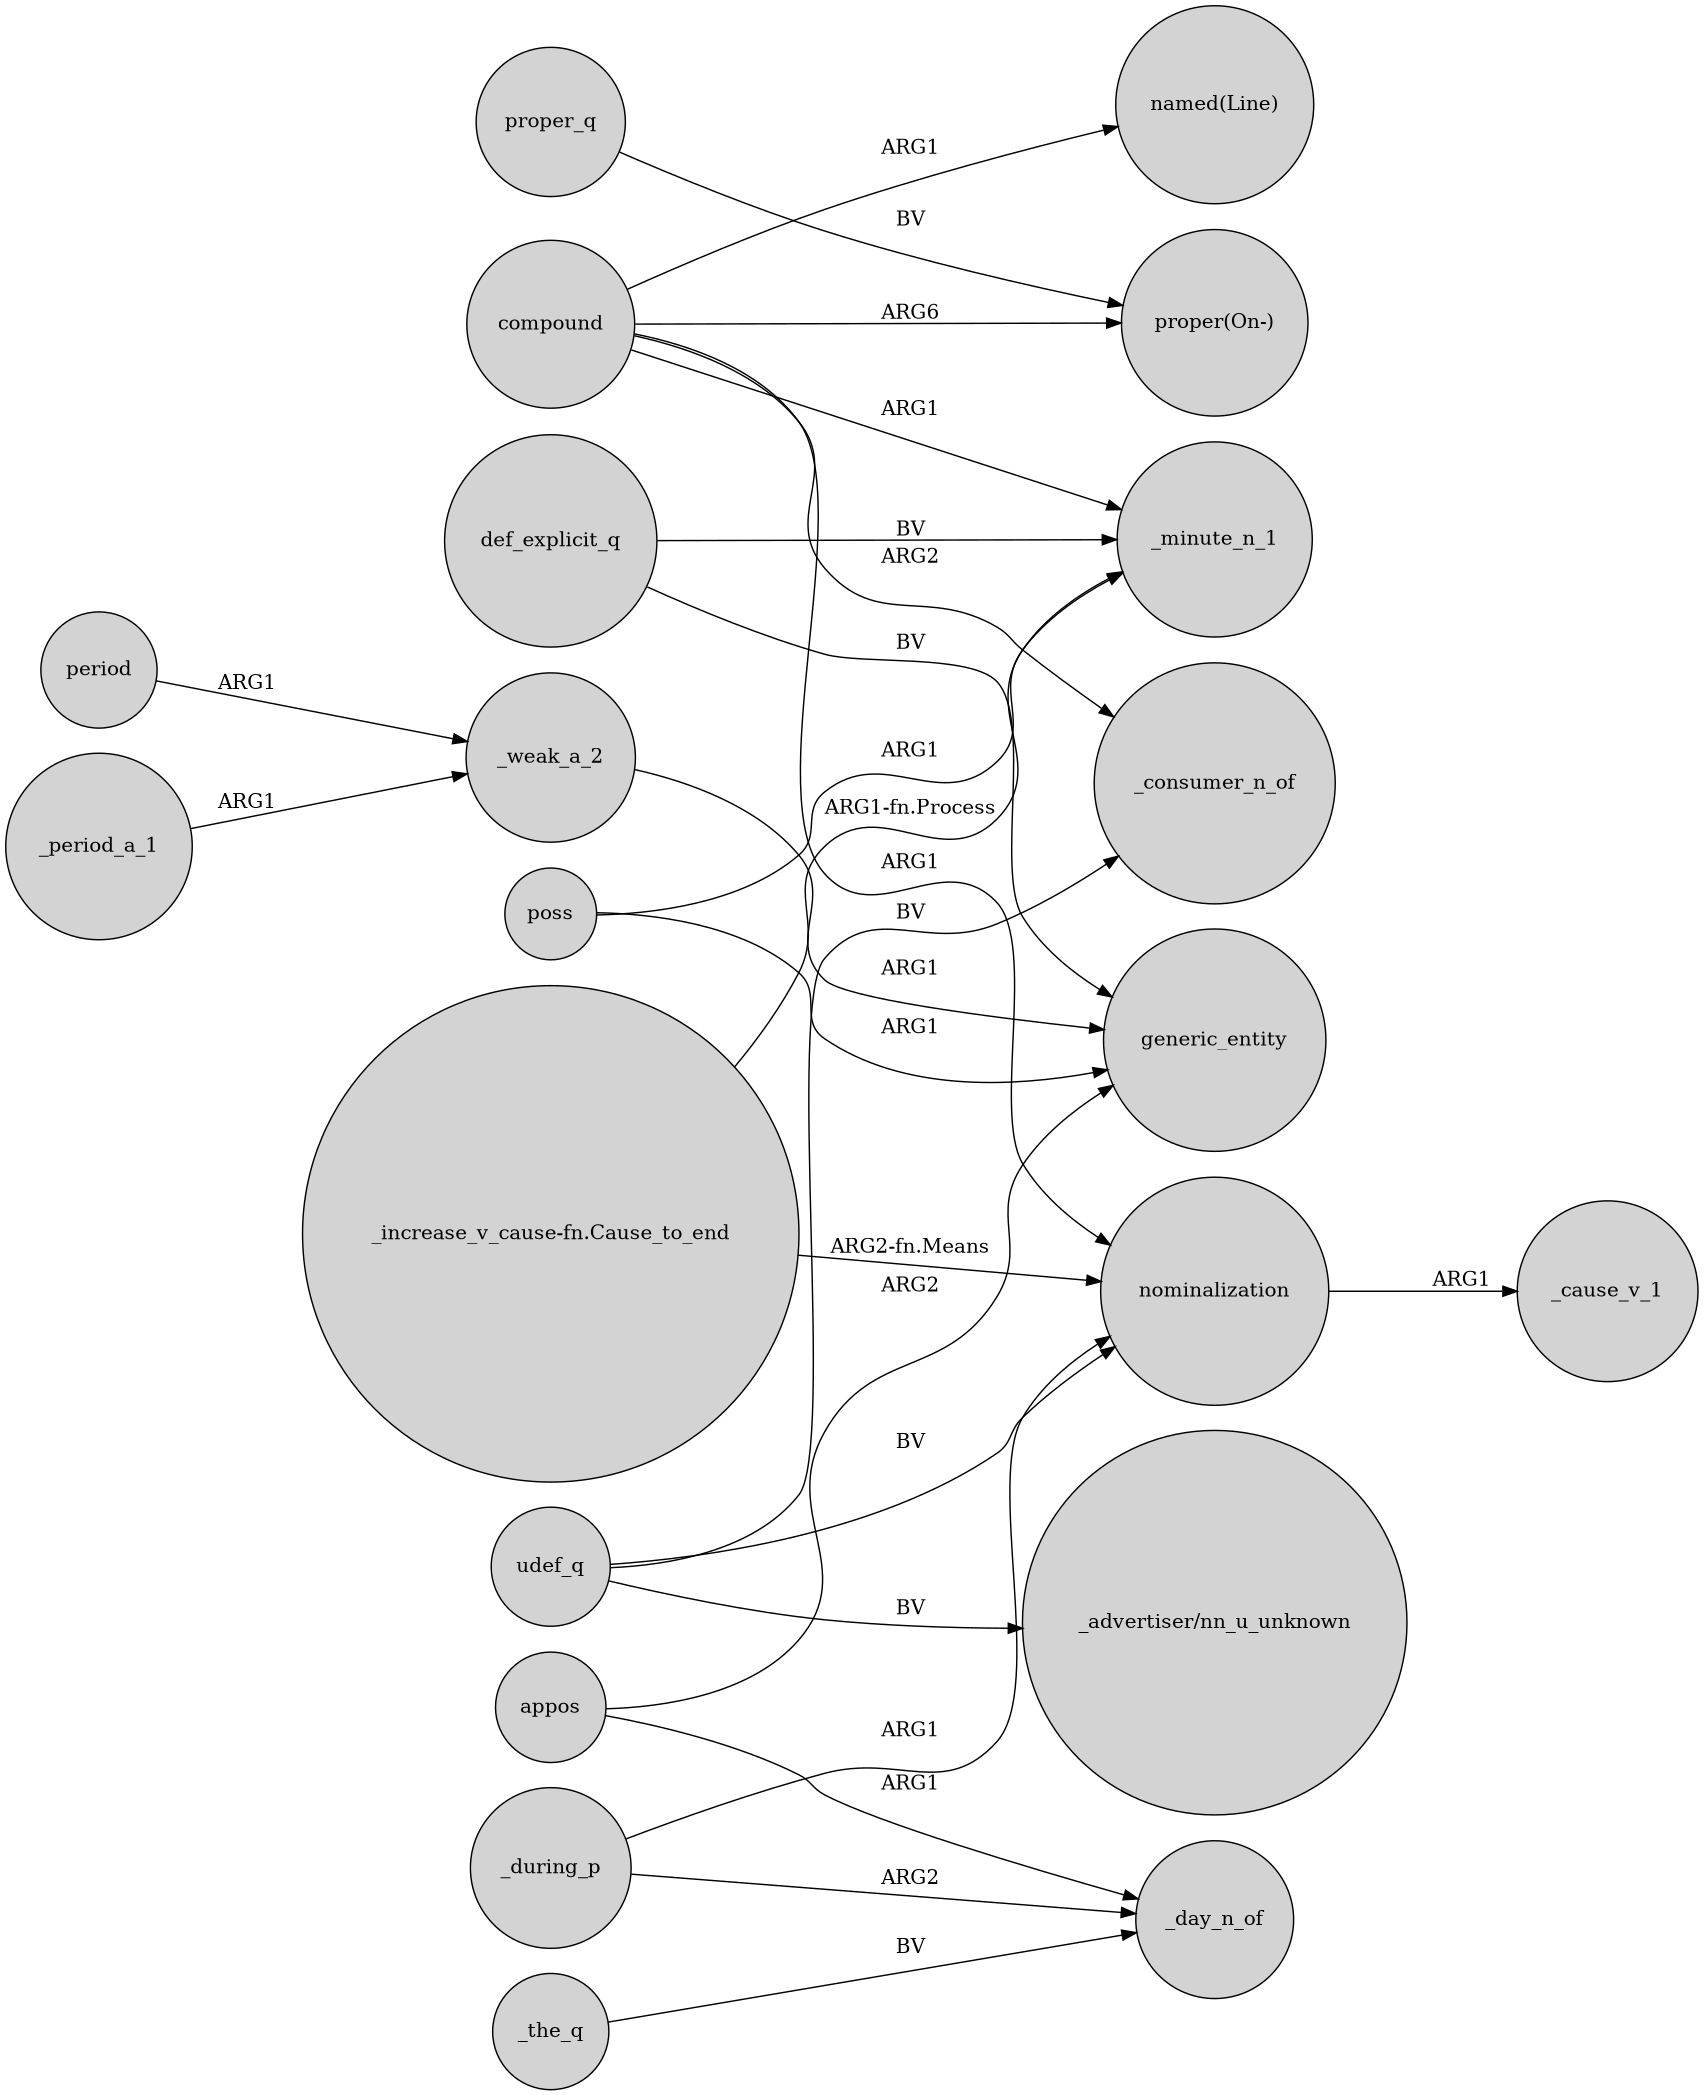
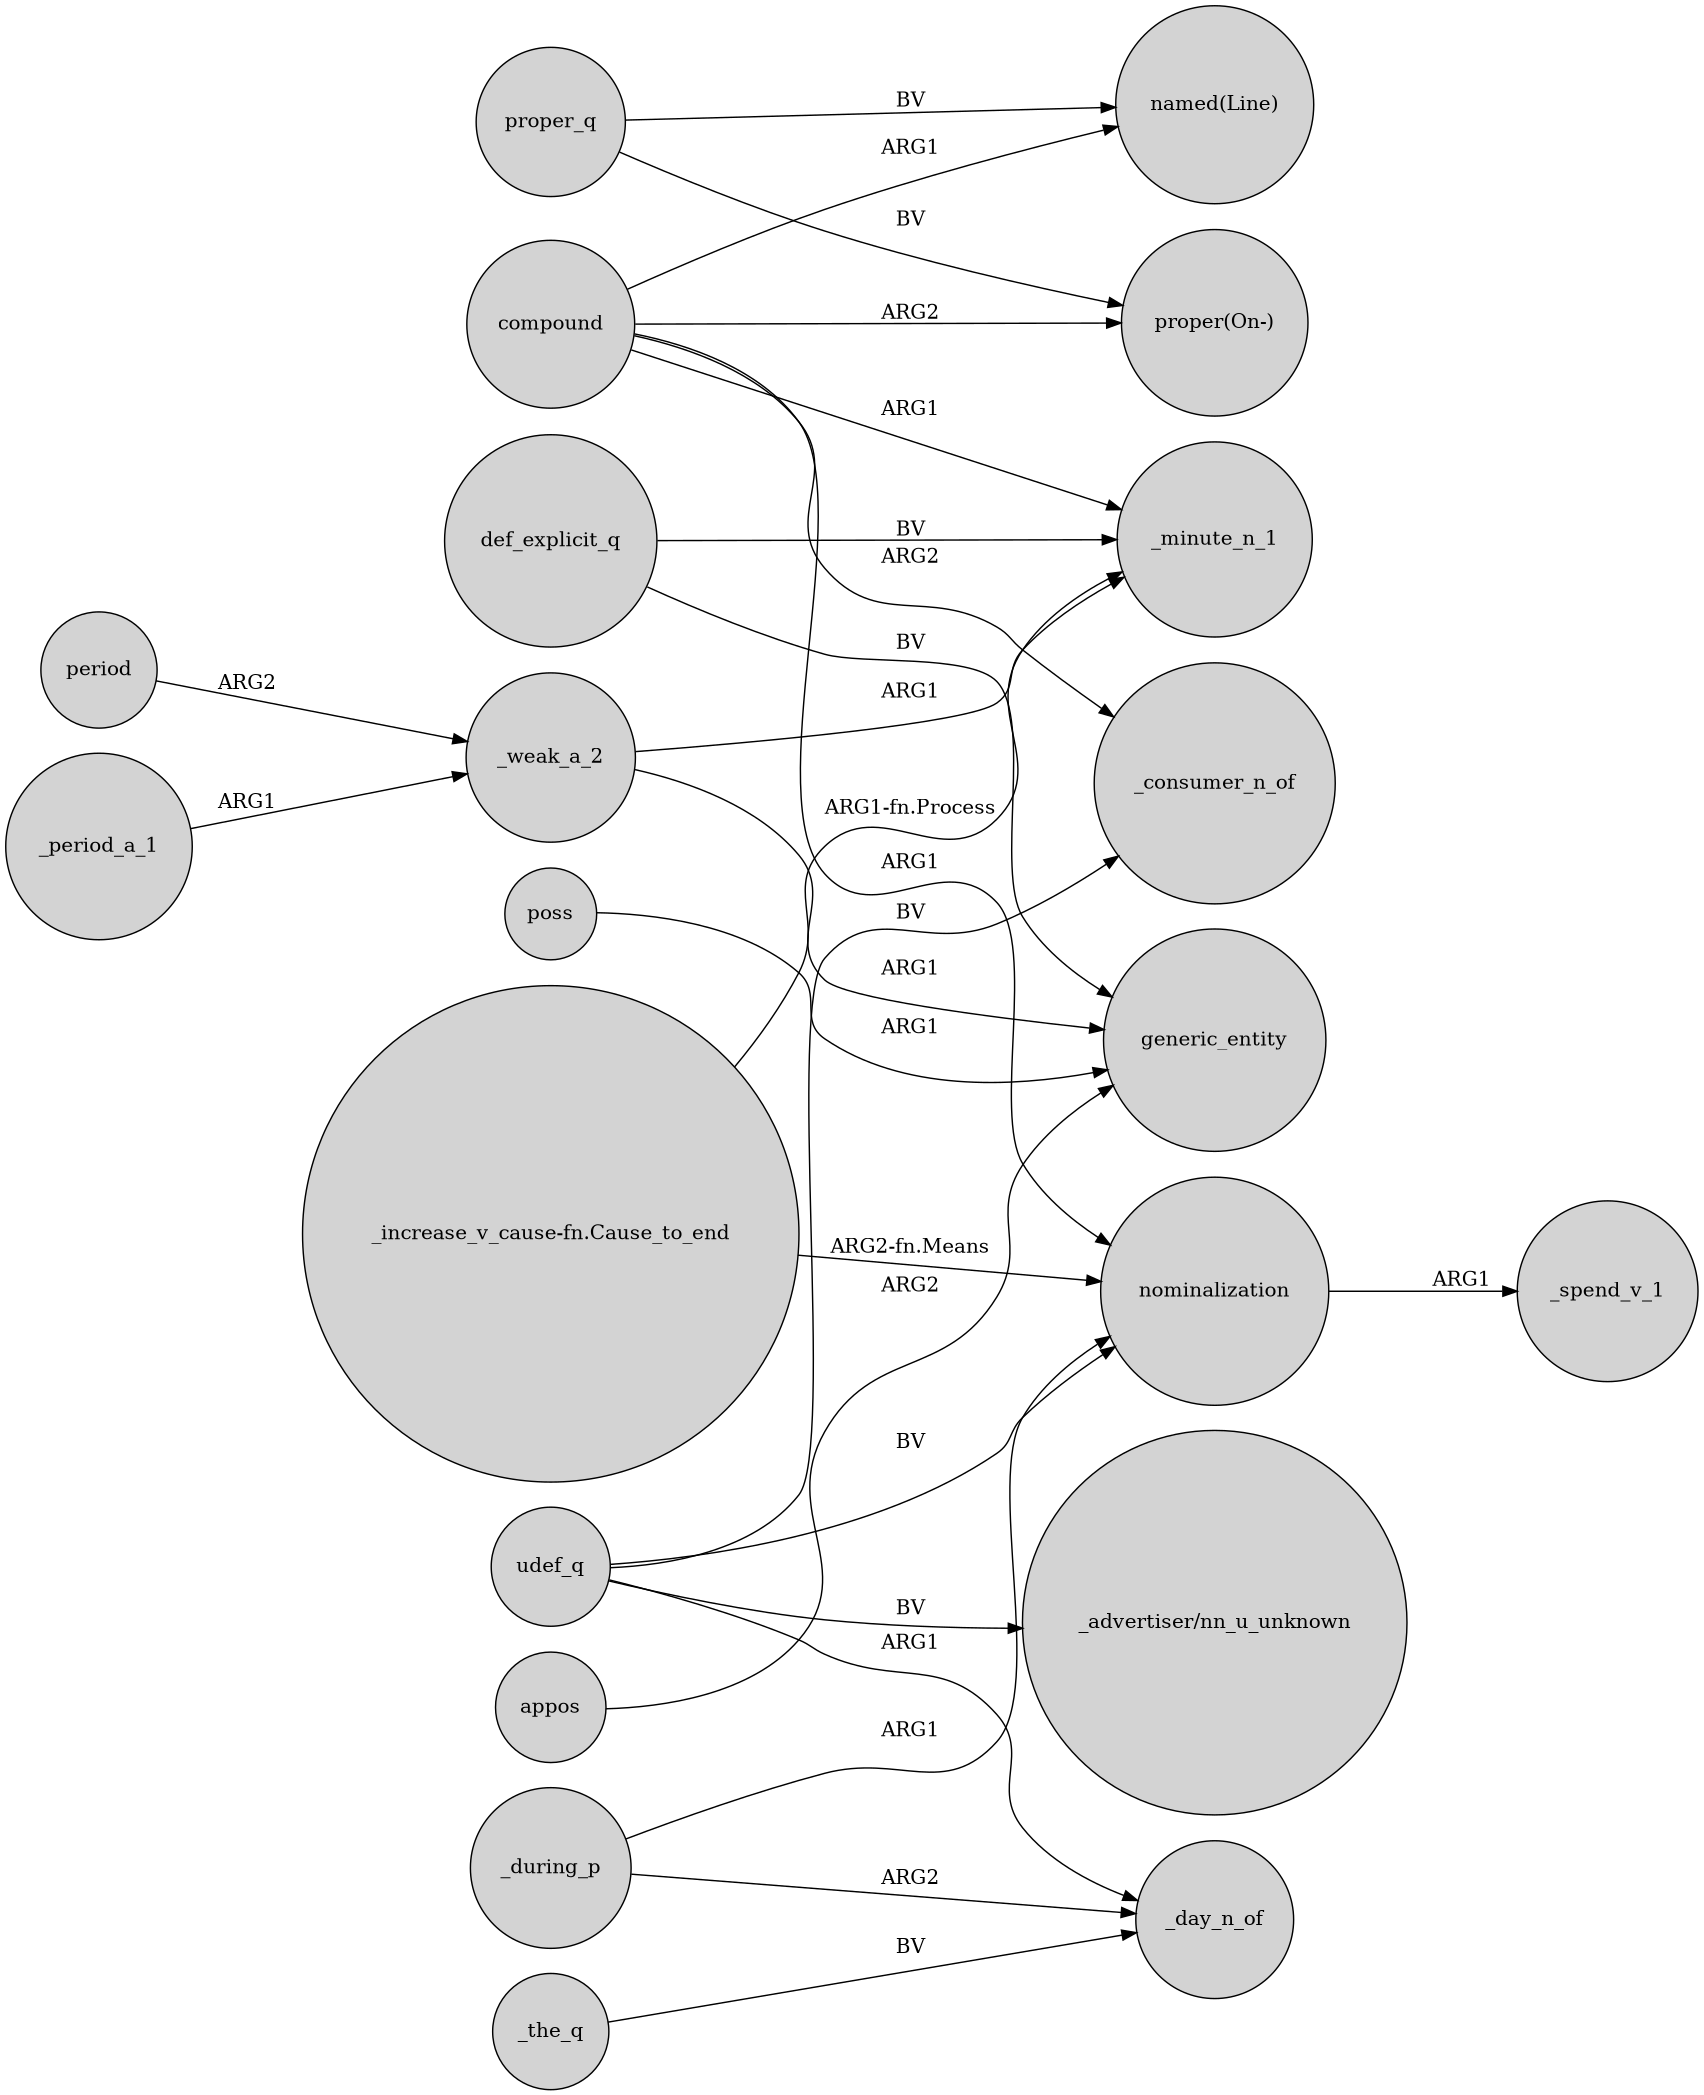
edge "proper_q" -> "named(Line)": added, label "BV"
edge "compound" -> "proper(On-)": label "ARG6" -> "ARG2"
edge "period" -> "_weak_a_2": label "ARG1" -> "ARG2"
edge "poss" -> "_minute_n_1": now "_weak_a_2" -> "_minute_n_1"
node "_cause_v_1": label "_cause_v_1" -> "_spend_v_1"
edge "appos" -> "_day_n_of": now "udef_q" -> "_day_n_of"
